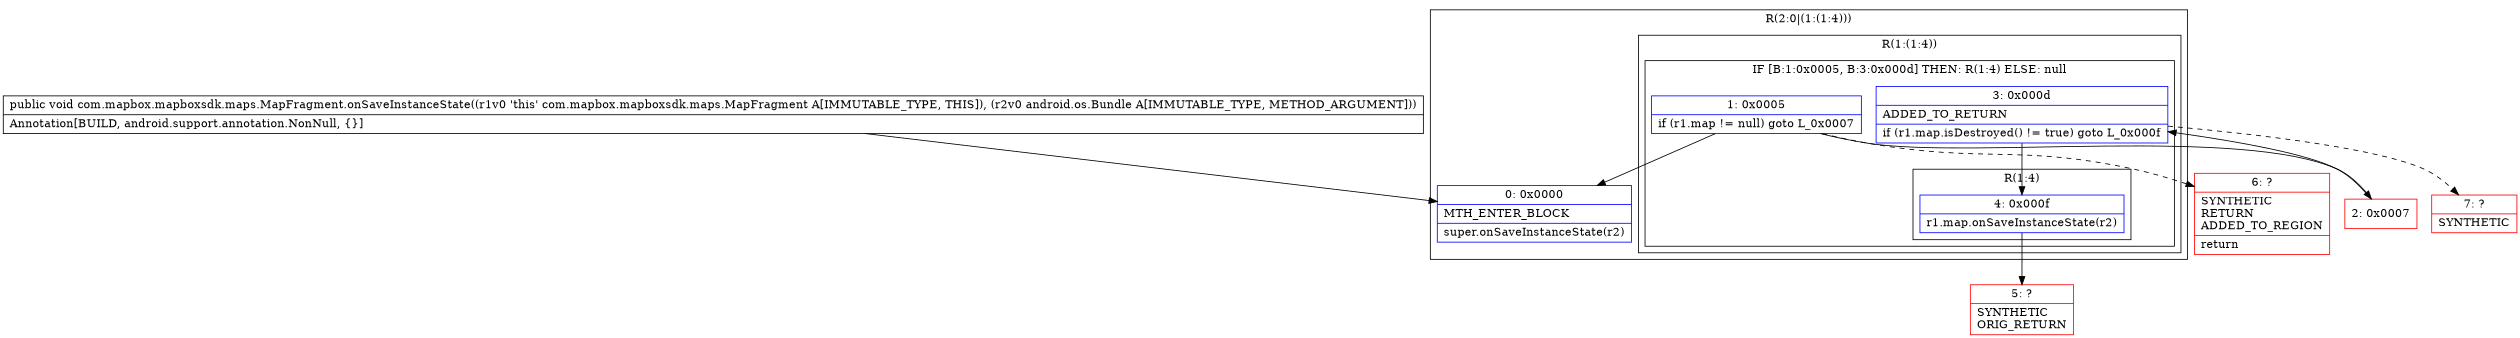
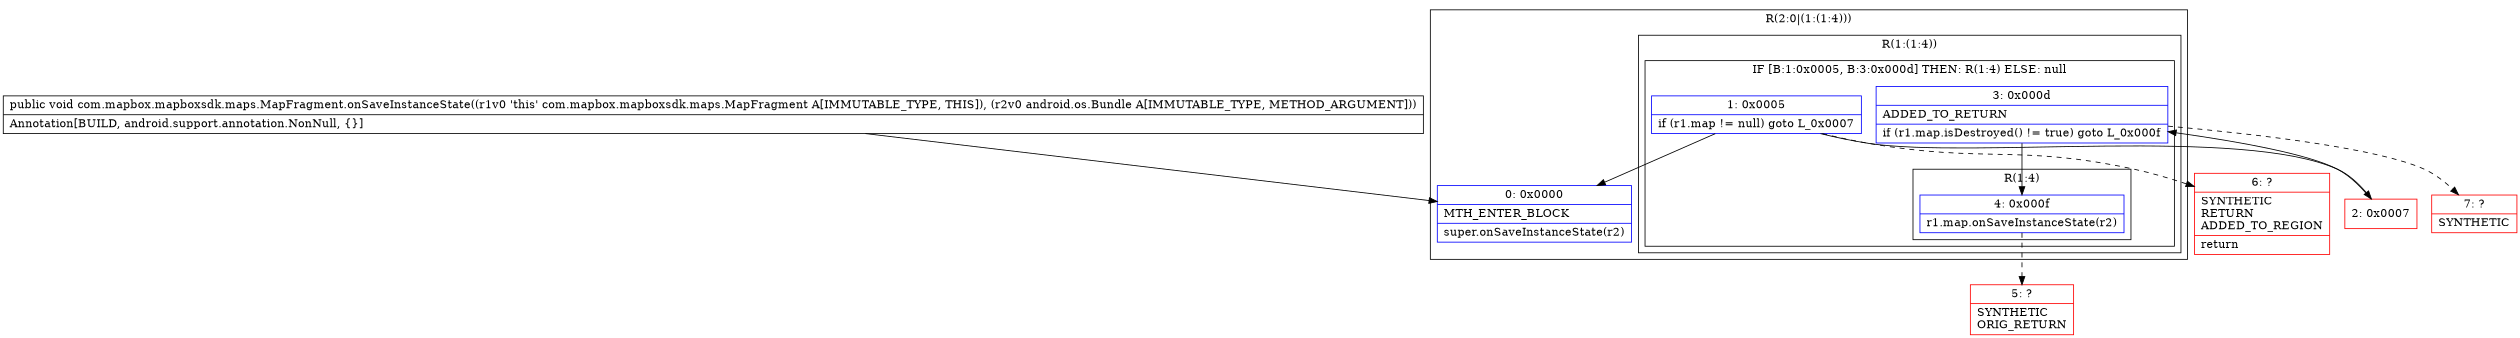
edge "4: 0x000f" -> "5: ?": style solid -> dashed
